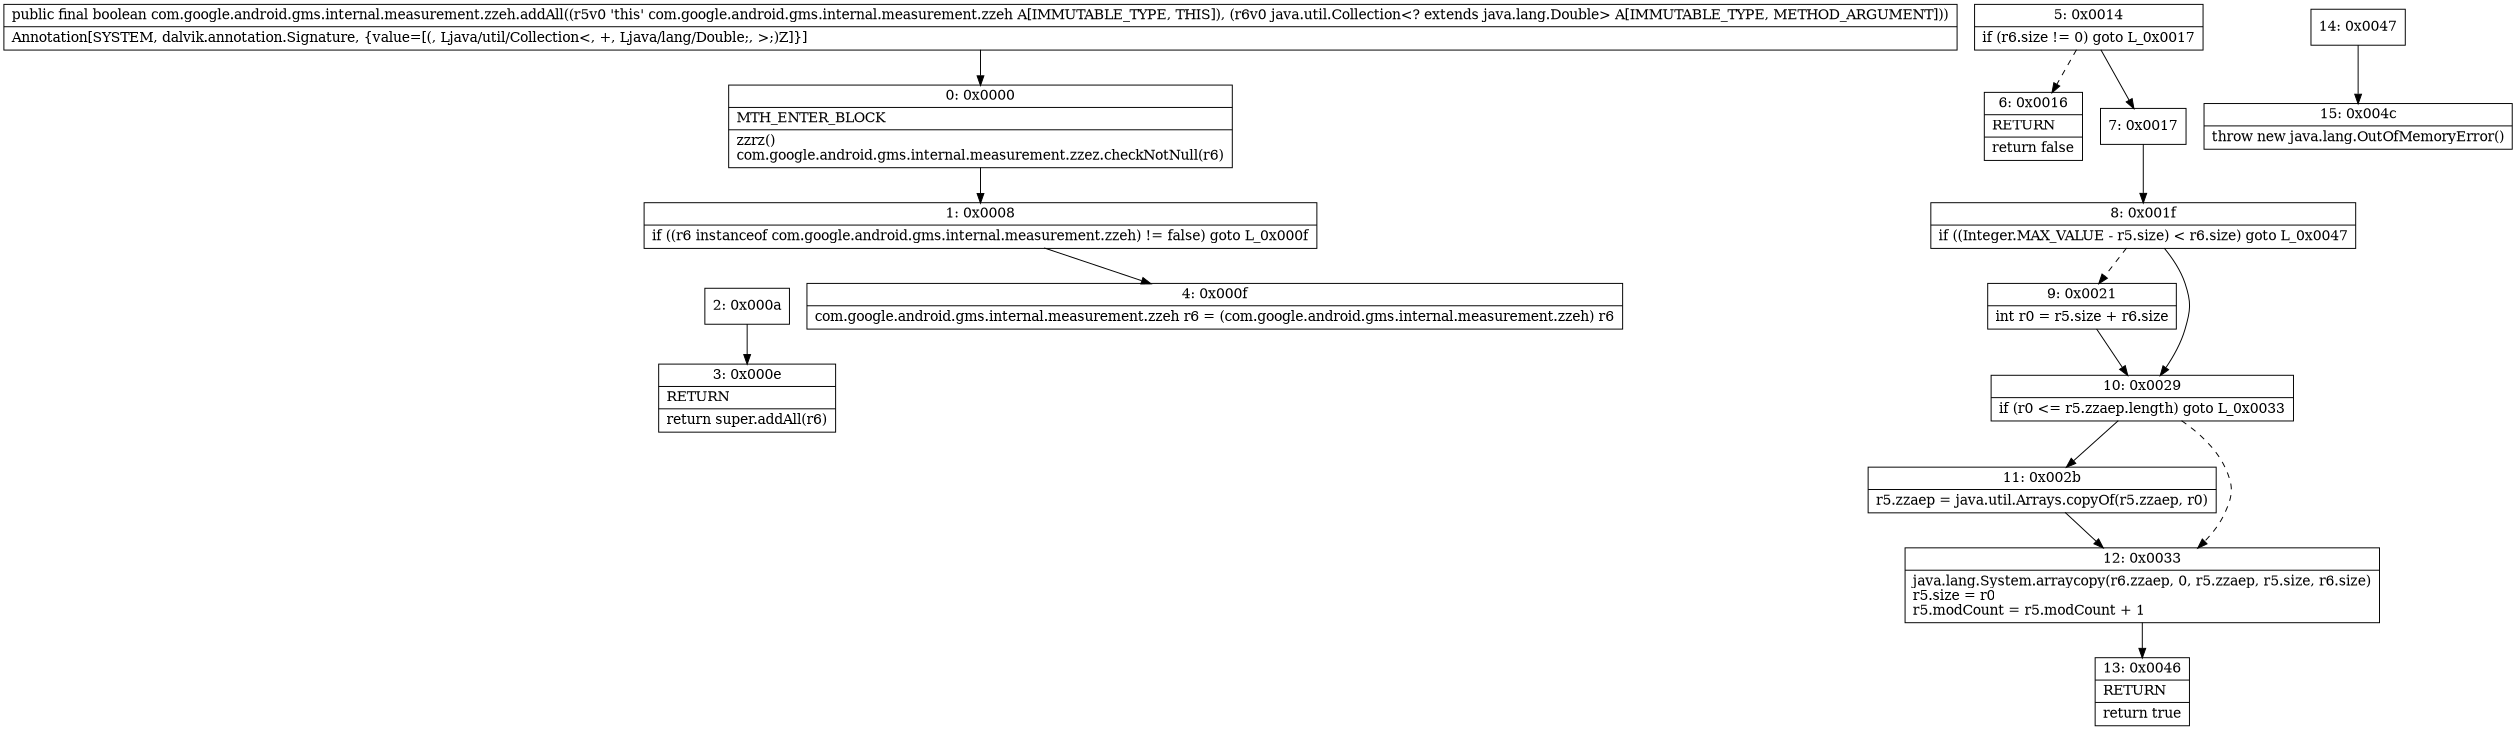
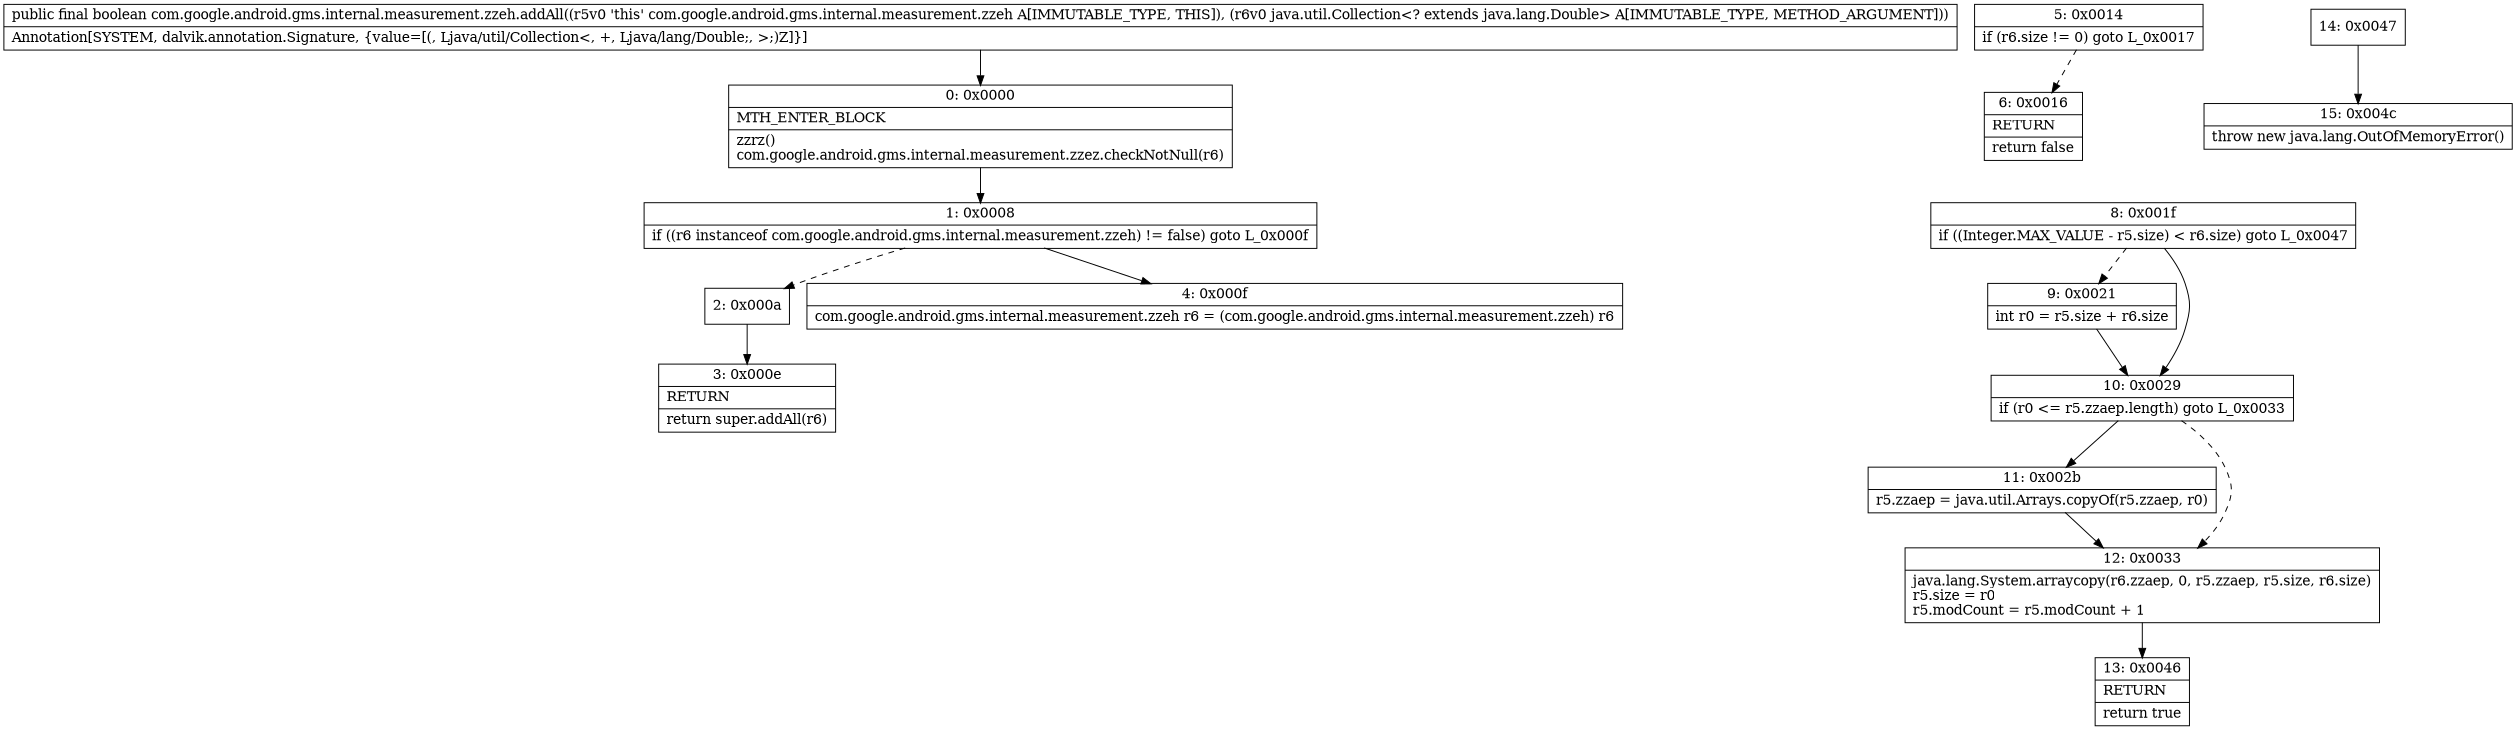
node "7: 0x0017": removed
edge "1: 0x0008" -> "2: 0x000a": added
